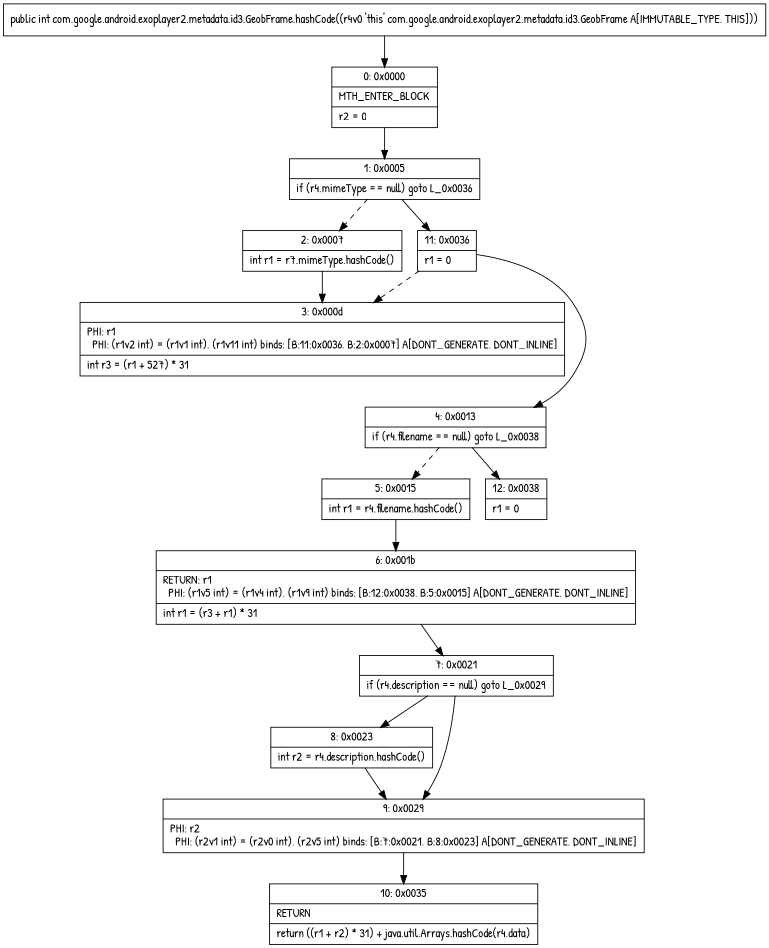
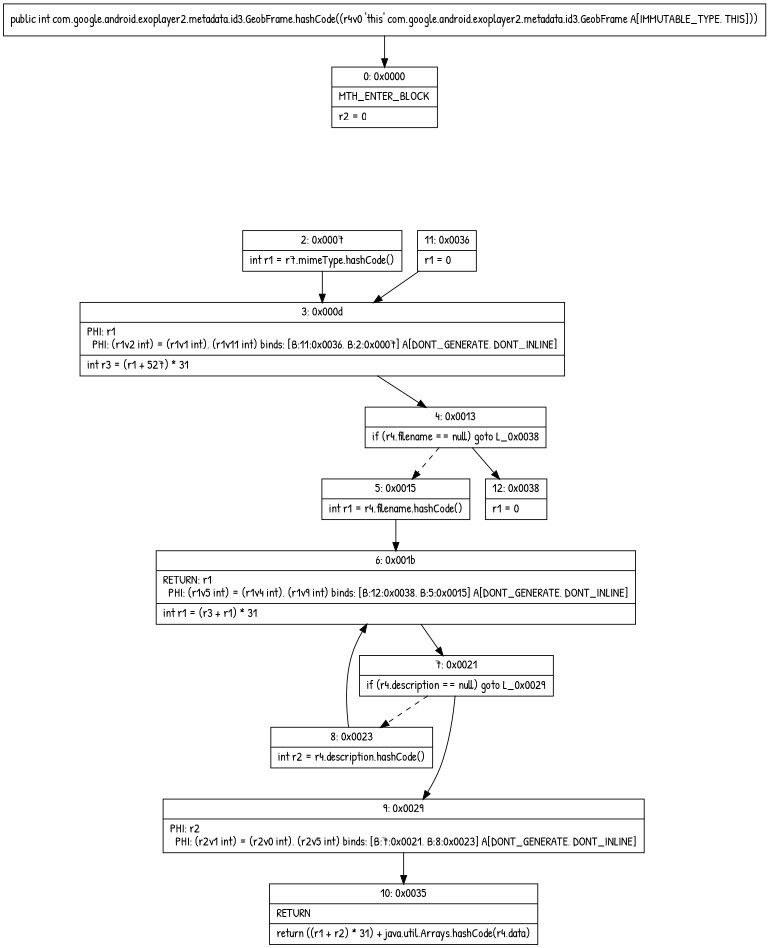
node "1: 0x0005": removed
edge "11: 0x0036" -> "3: 0x000d": style dashed -> solid
edge "11: 0x0036" -> "4: 0x0013": now "3: 0x000d" -> "4: 0x0013"
edge "7: 0x0021" -> "8: 0x0023": style solid -> dashed
edge "8: 0x0023" -> "9: 0x0029": now "8: 0x0023" -> "6: 0x001b"
